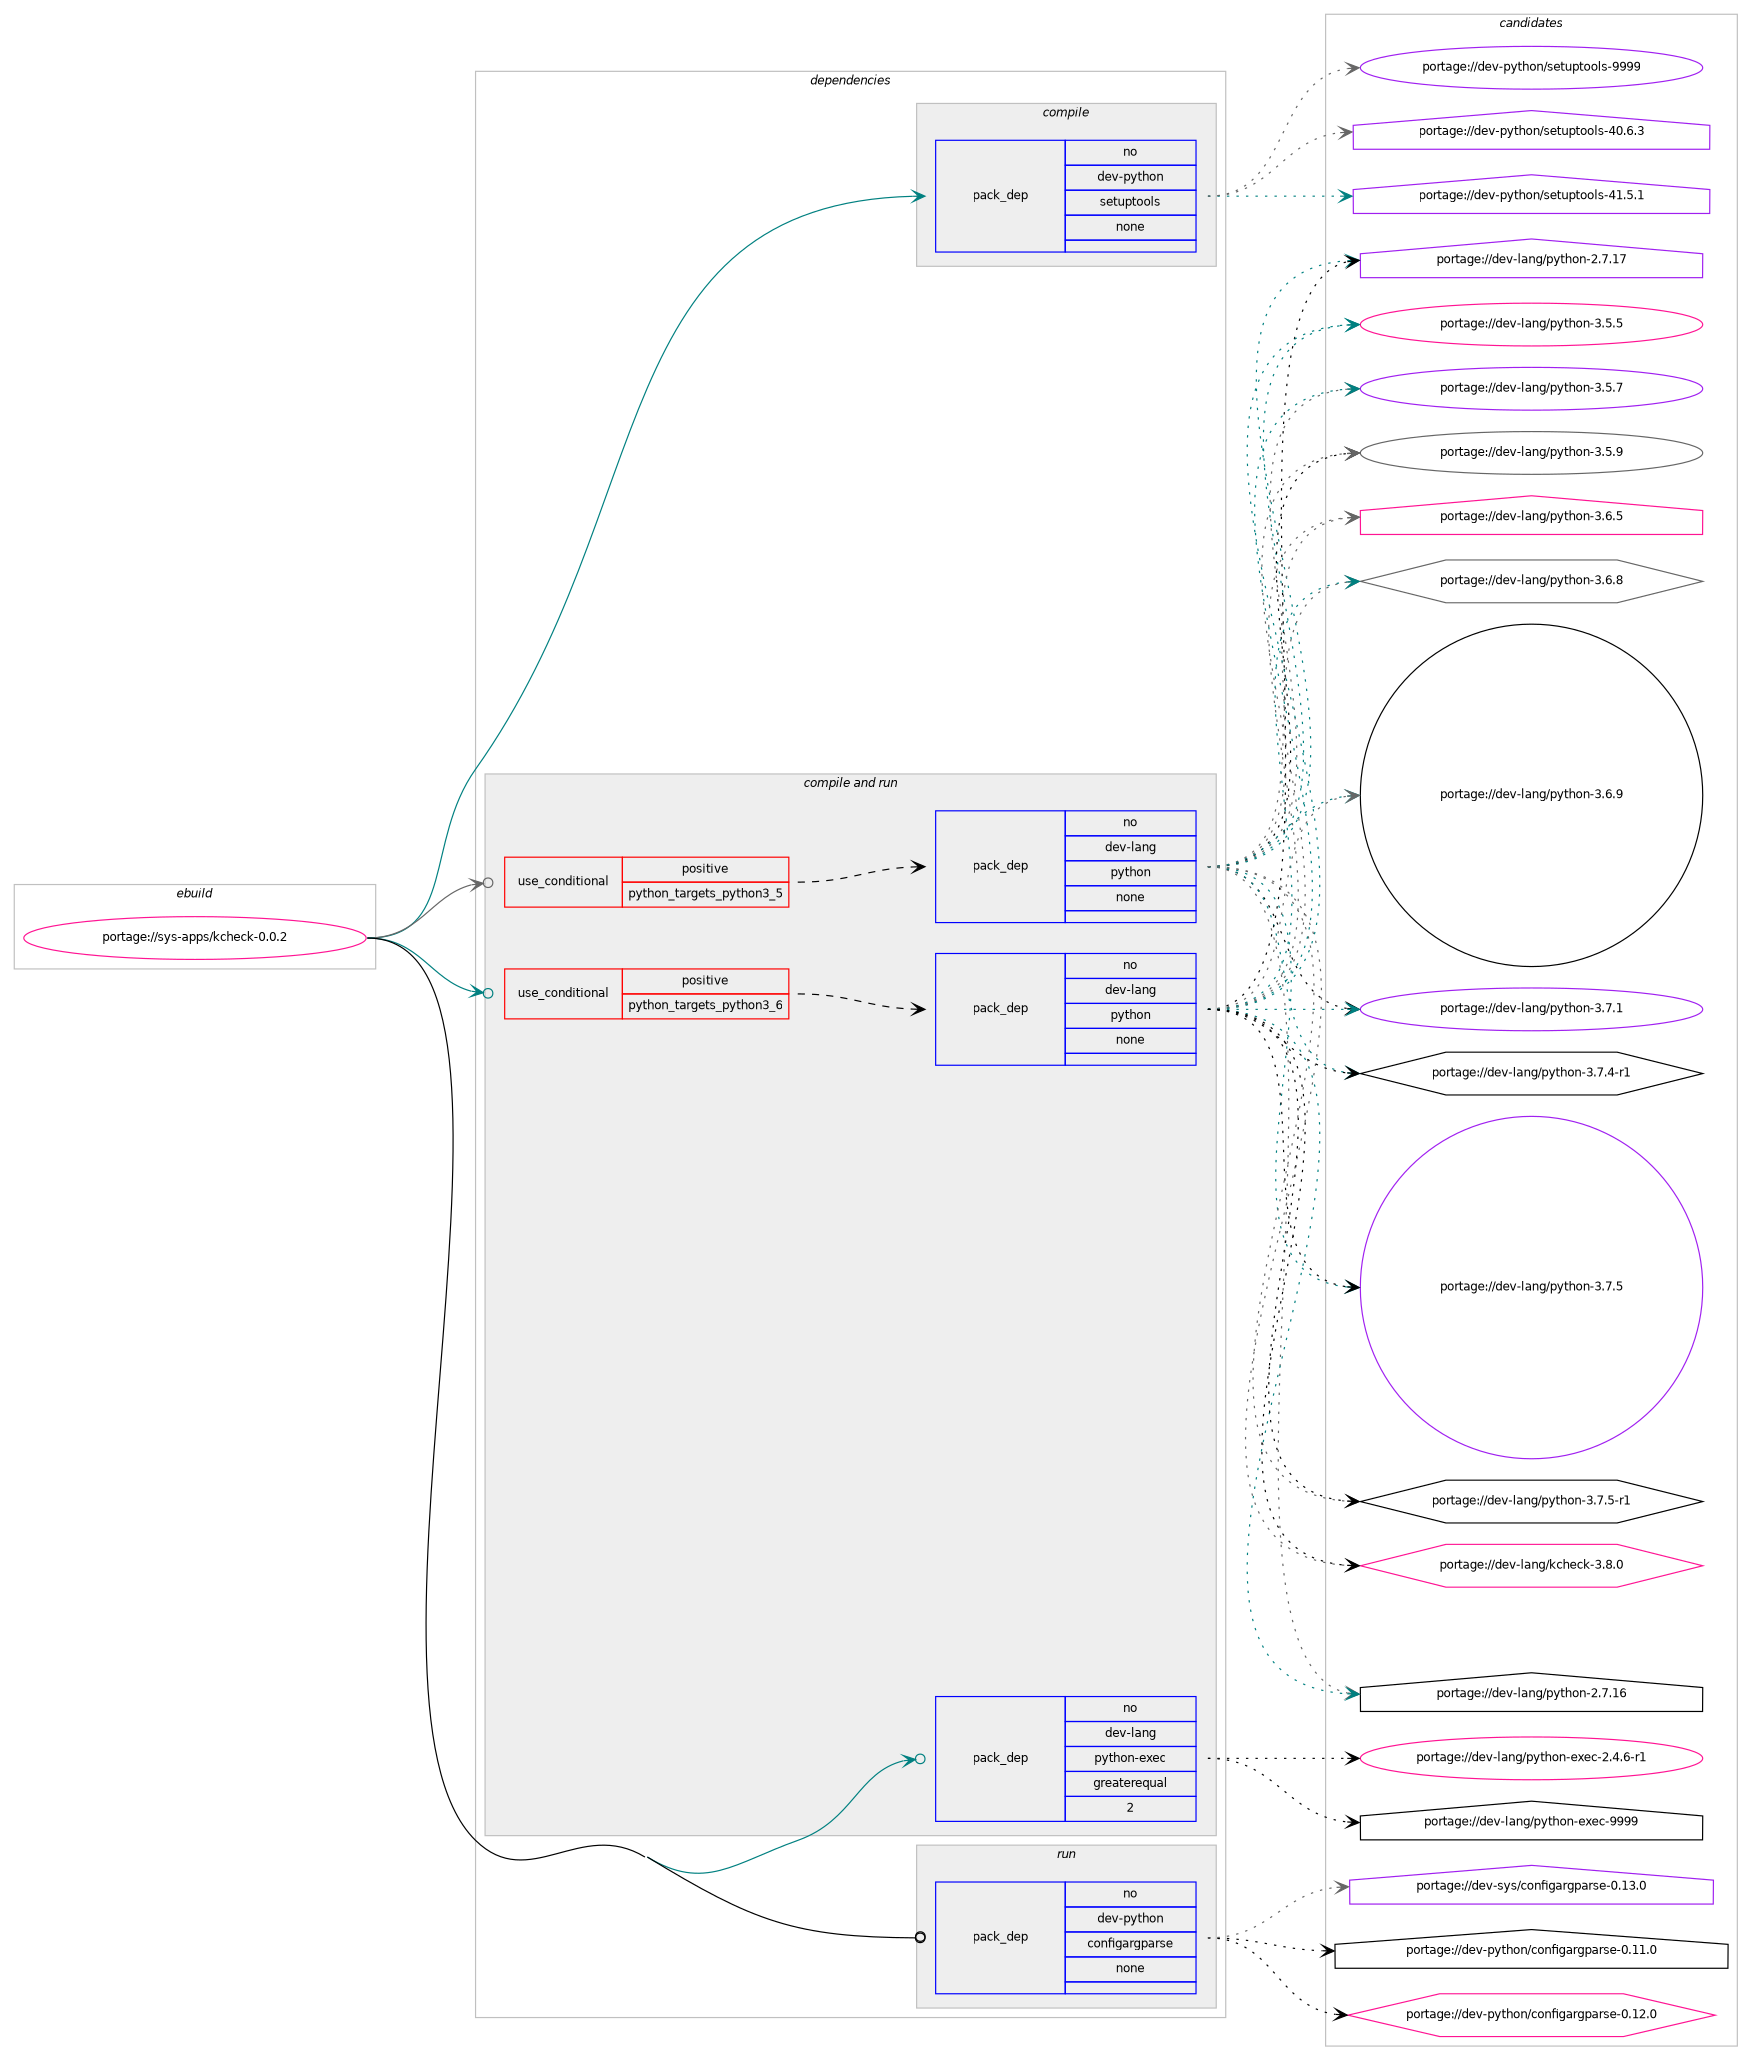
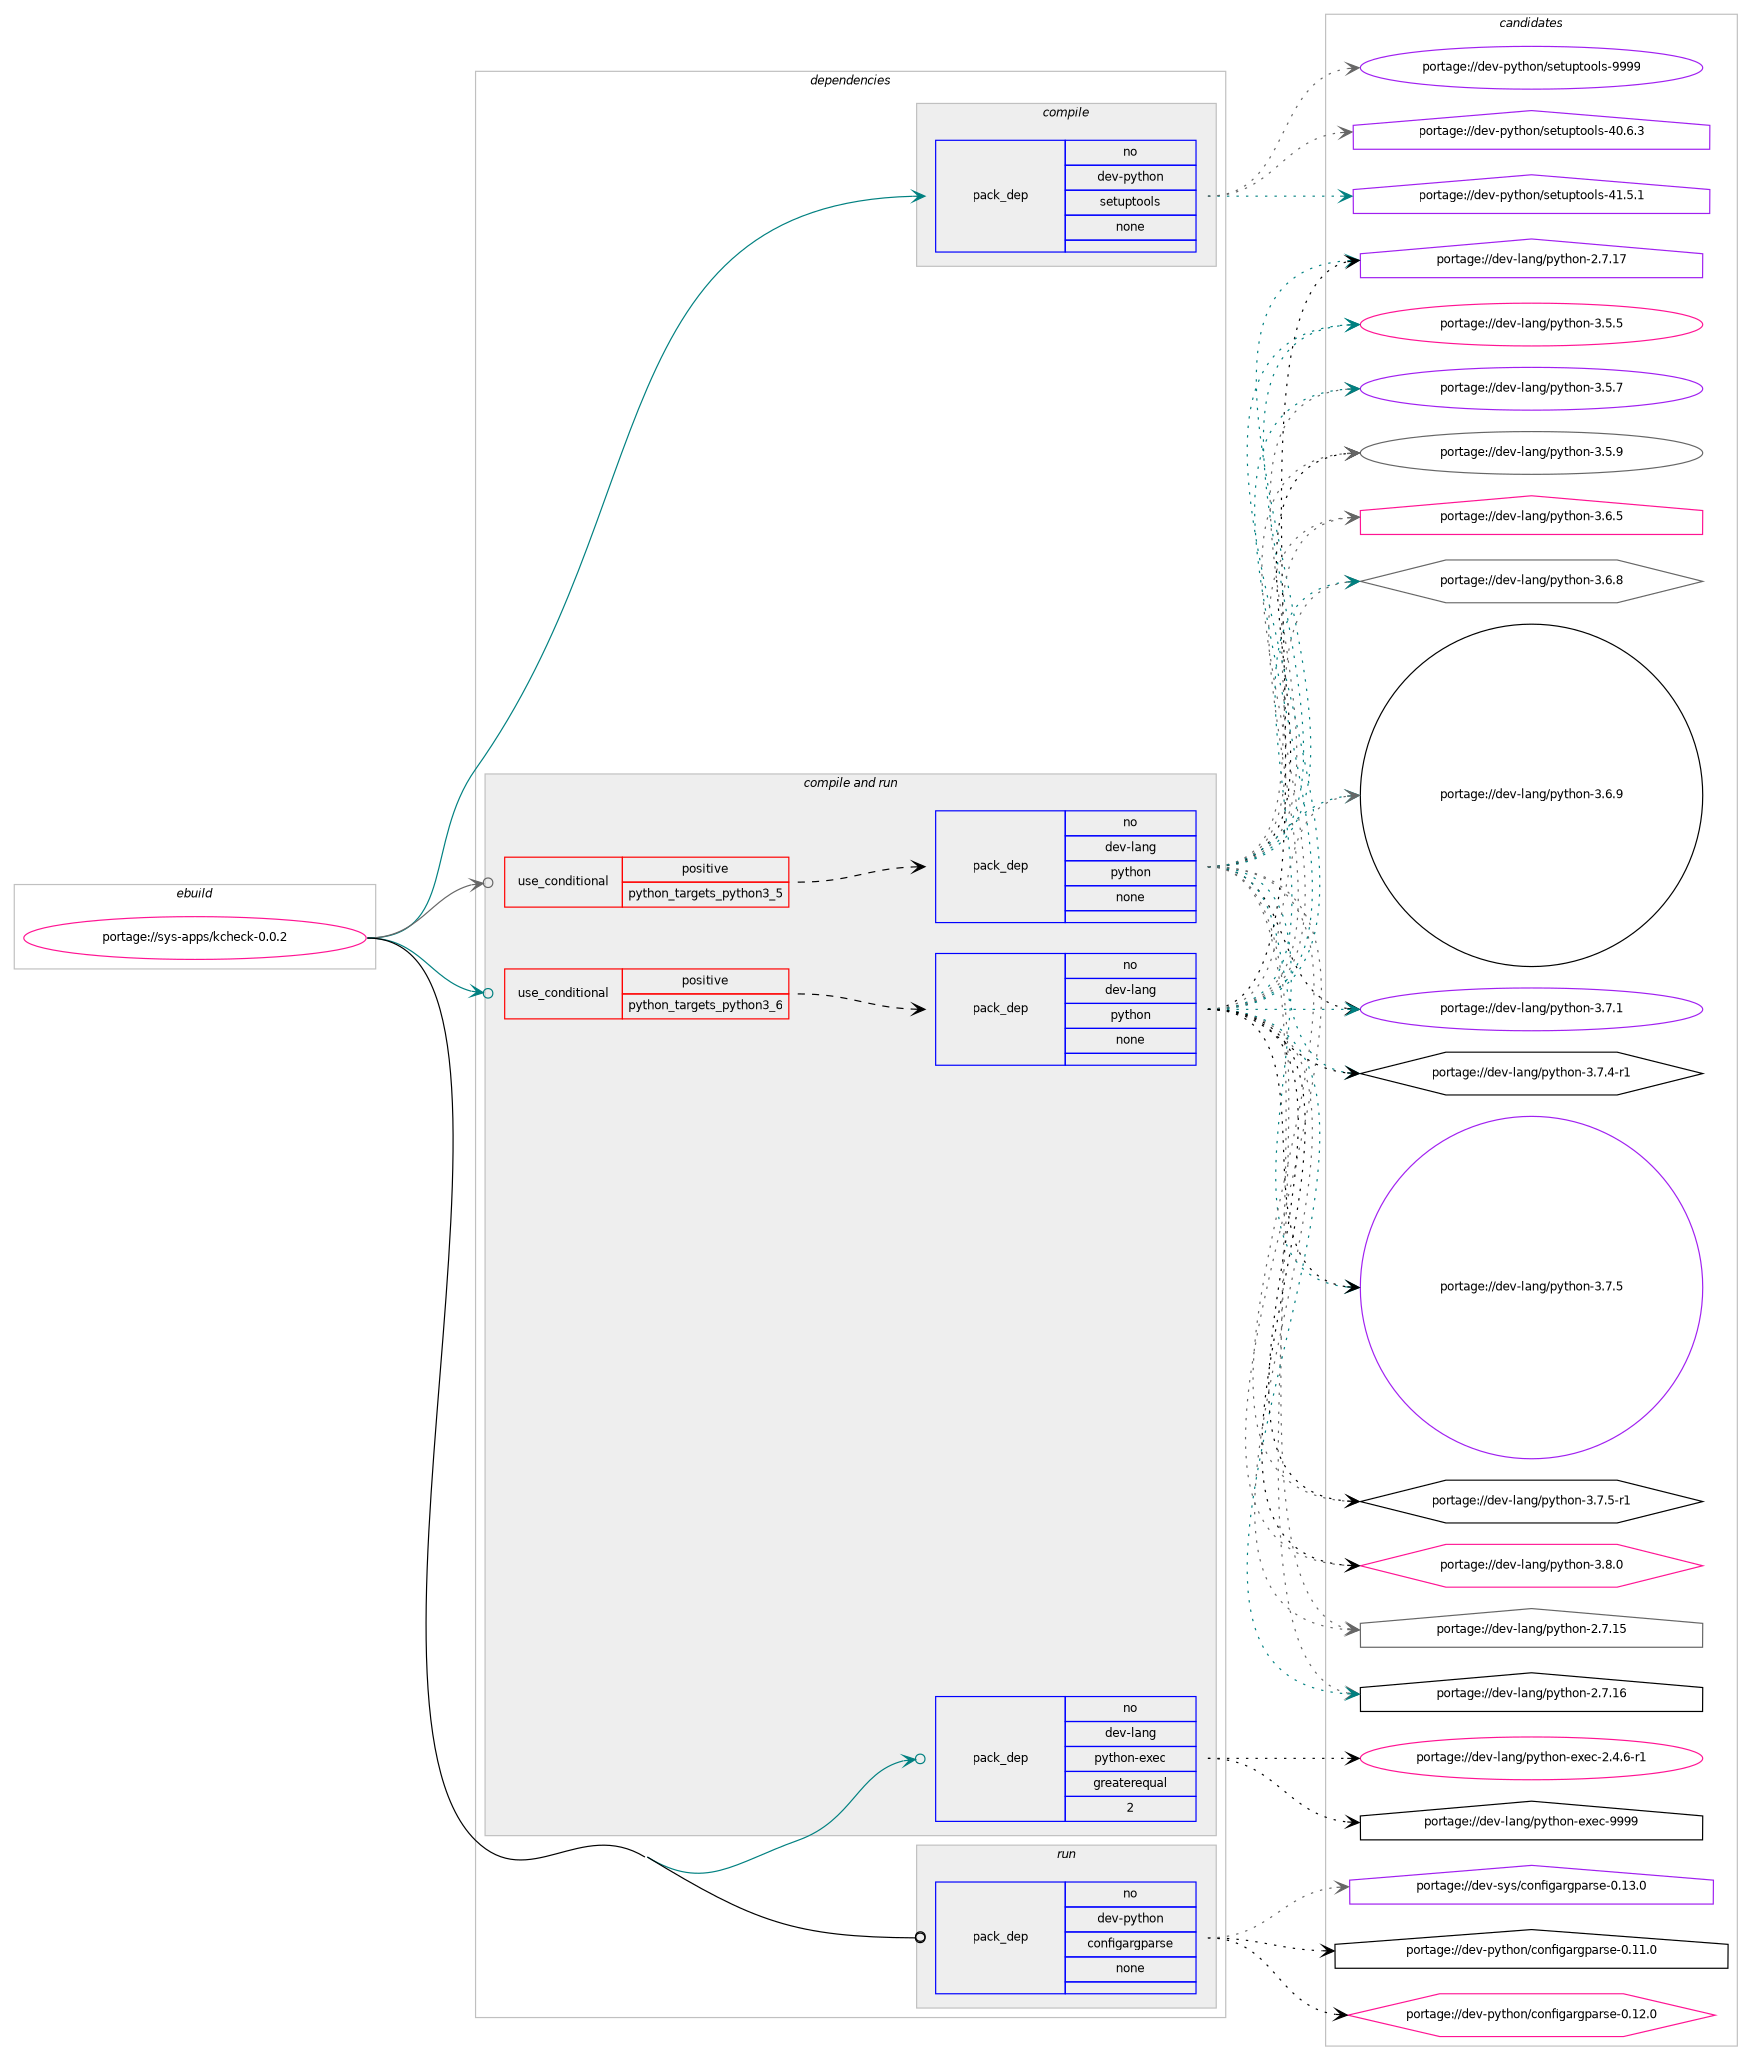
node "portage://dev-lang/kcheck-3.8.0": label "portage://dev-lang/kcheck-3.8.0" -> "portage://dev-lang/python-3.8.0"
node "portage://dev-lang/python-2.7.15": added
